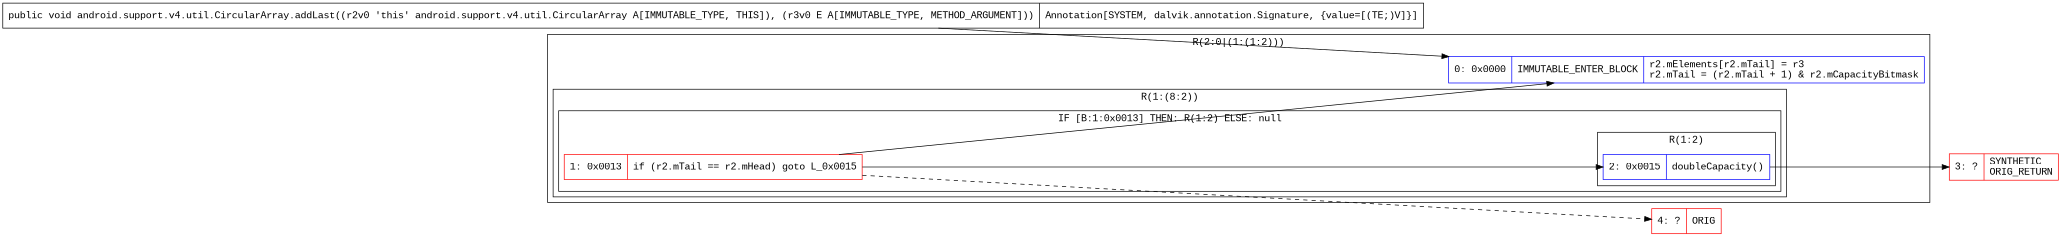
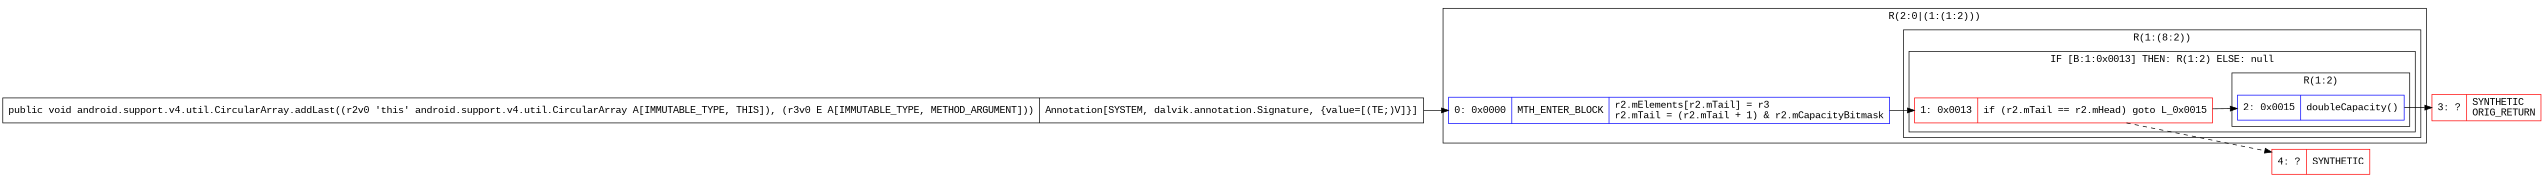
node "0: 0x0000": text "IMMUTABLE_ENTER_BLOCK" -> "MTH_ENTER_BLOCK"
edge "1: 0x0013" -> "0: 0x0000": reversed
node "4: ?": text "ORIG" -> "SYNTHETIC"
